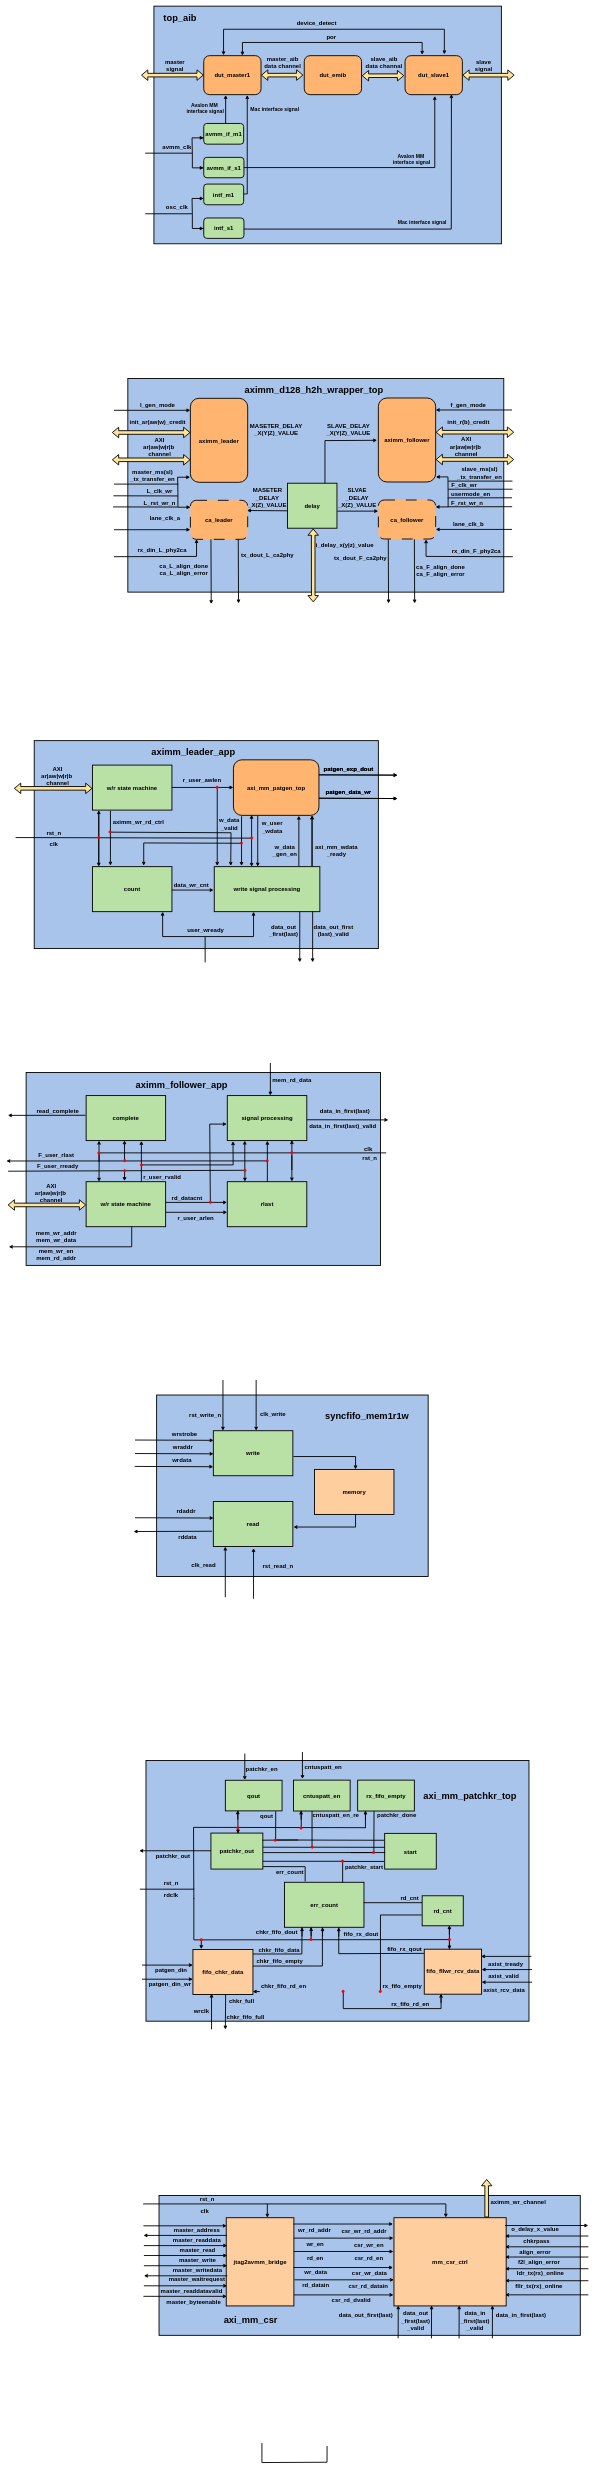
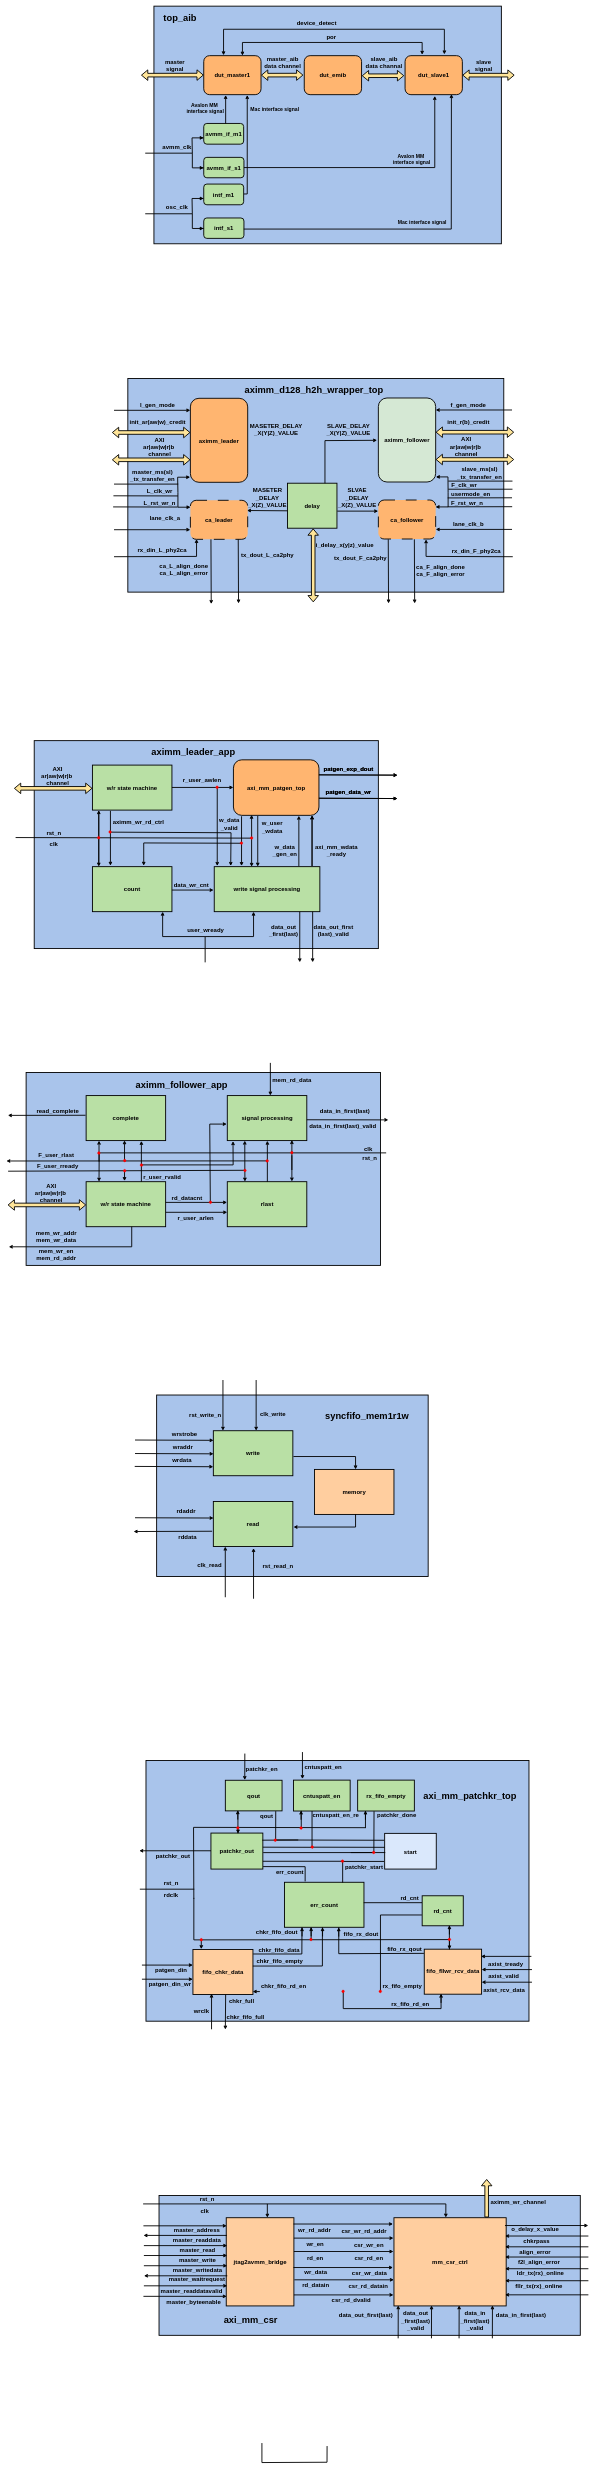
node "aximm_follower": fillcolor #ffb570 -> #d5e8d4
node "clk_read": moved (203, 1565) -> (209, 1565)
node "start": fillcolor #b9e0a5 -> #dae8fc
